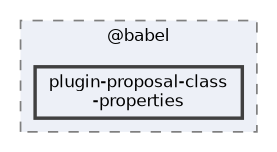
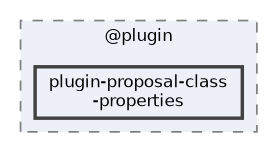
cluster "@babel": label "@babel" -> "@plugin"
